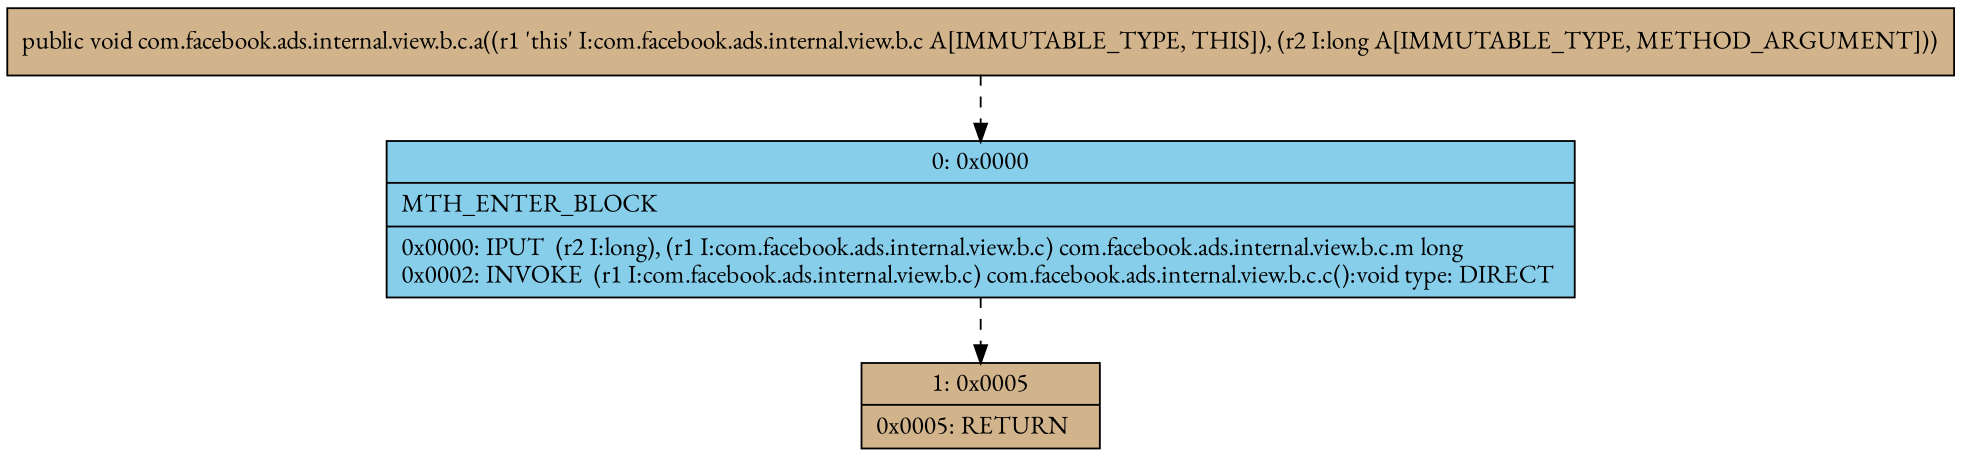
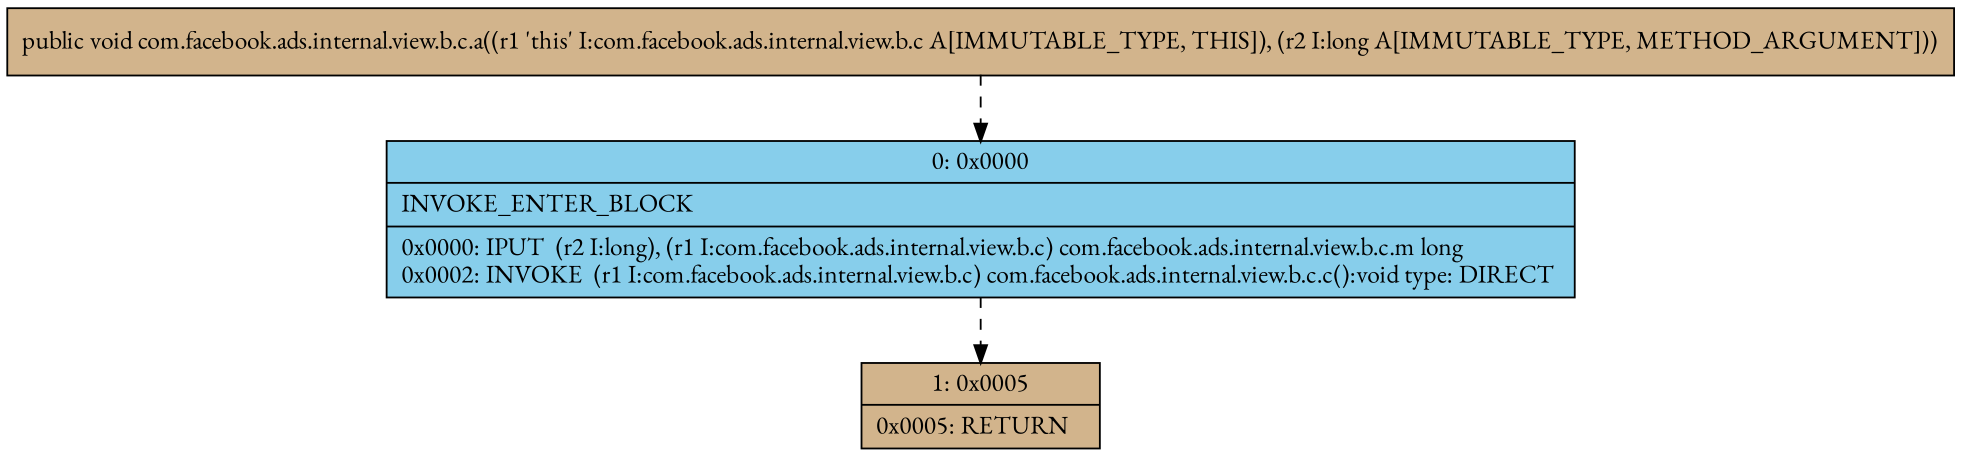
node "0: 0x0000": text "MTH_ENTER_BLOCK" -> "INVOKE_ENTER_BLOCK"
